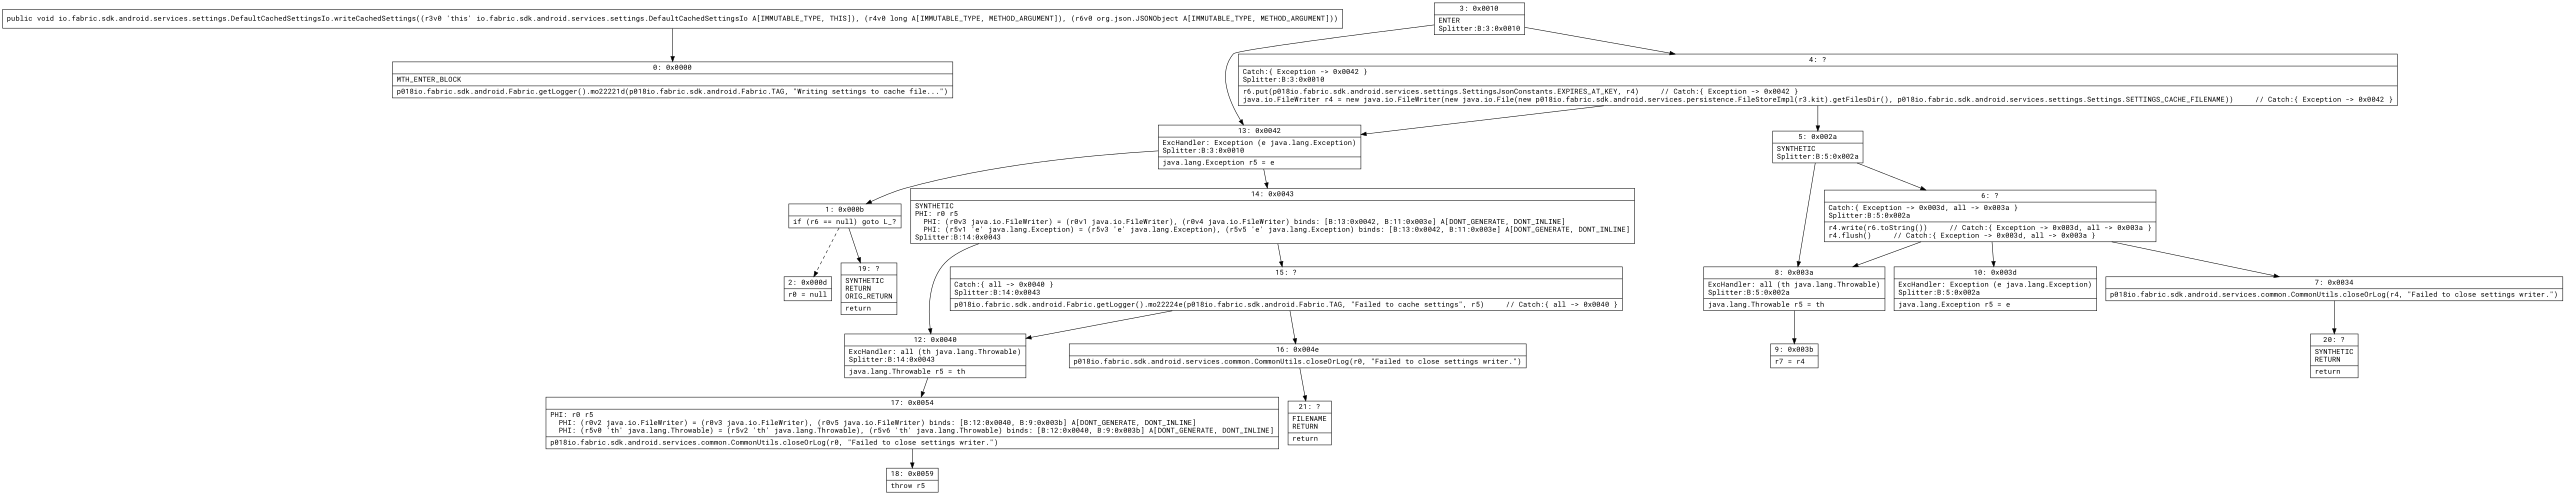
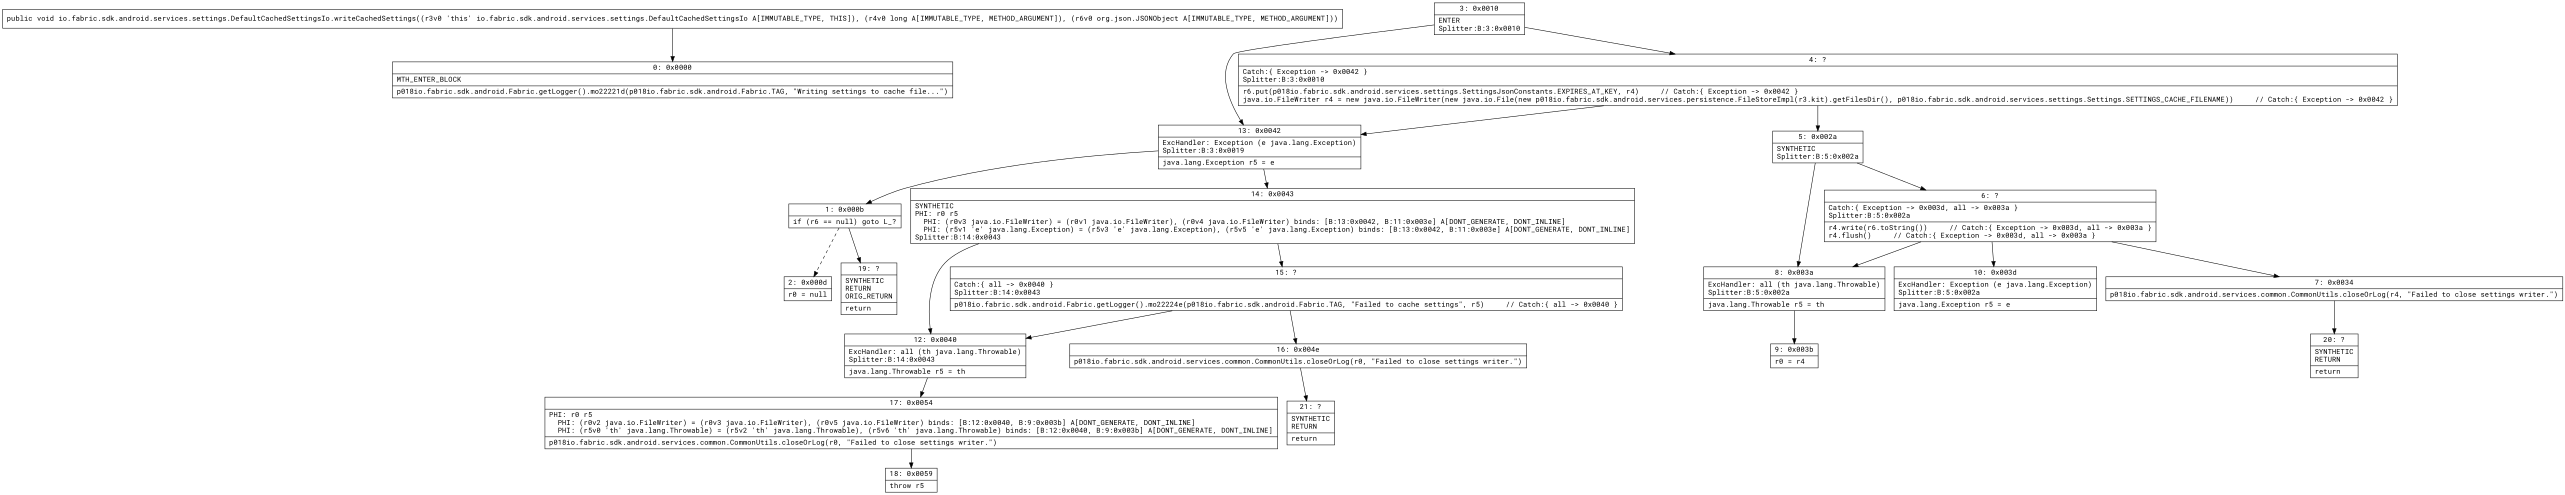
node "13: 0x0042": text "Splitter:B:3:0x0010" -> "Splitter:B:3:0x0019"
node "9: 0x003b": text "r7 = r4" -> "r0 = r4"
node "21: ?": text "FILENAME" -> "SYNTHETIC"
